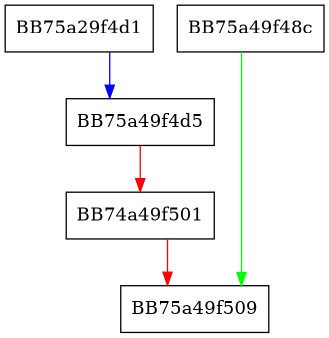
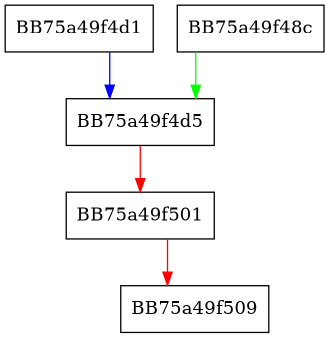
node "BB75a29f4d1": label "BB75a29f4d1" -> "BB75a49f4d1"
edge "BB75a49f48c" -> "BB75a49f509": now "BB75a49f48c" -> "BB75a49f4d5"
node "BB74a49f501": label "BB74a49f501" -> "BB75a49f501"
